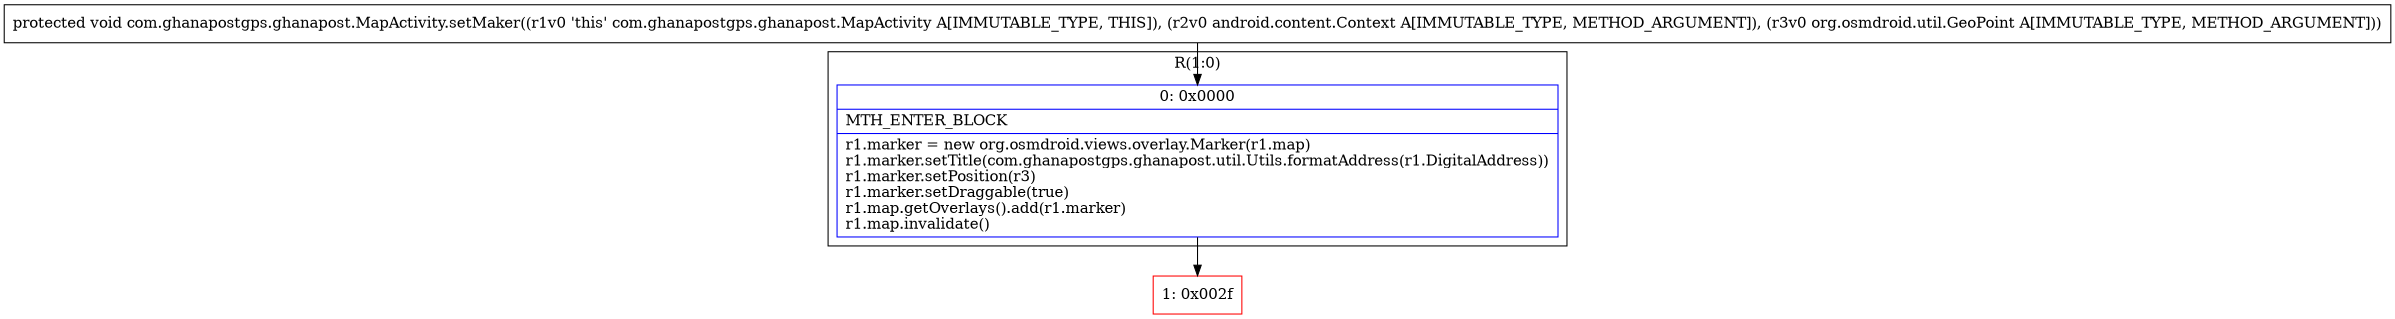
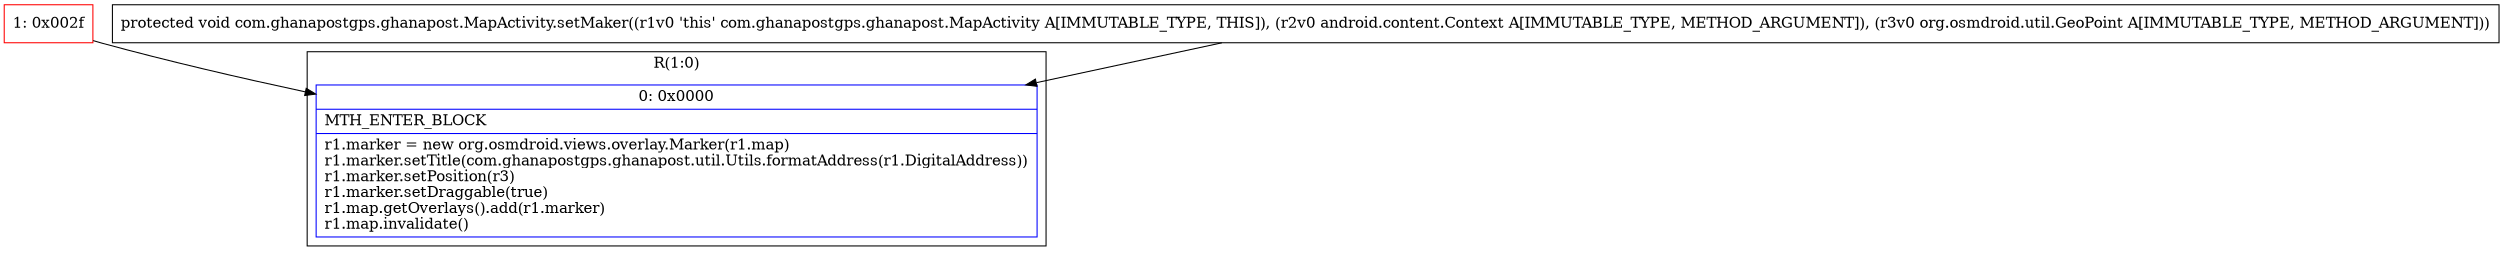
edge "0: 0x0000" -> "1: 0x002f": reversed
